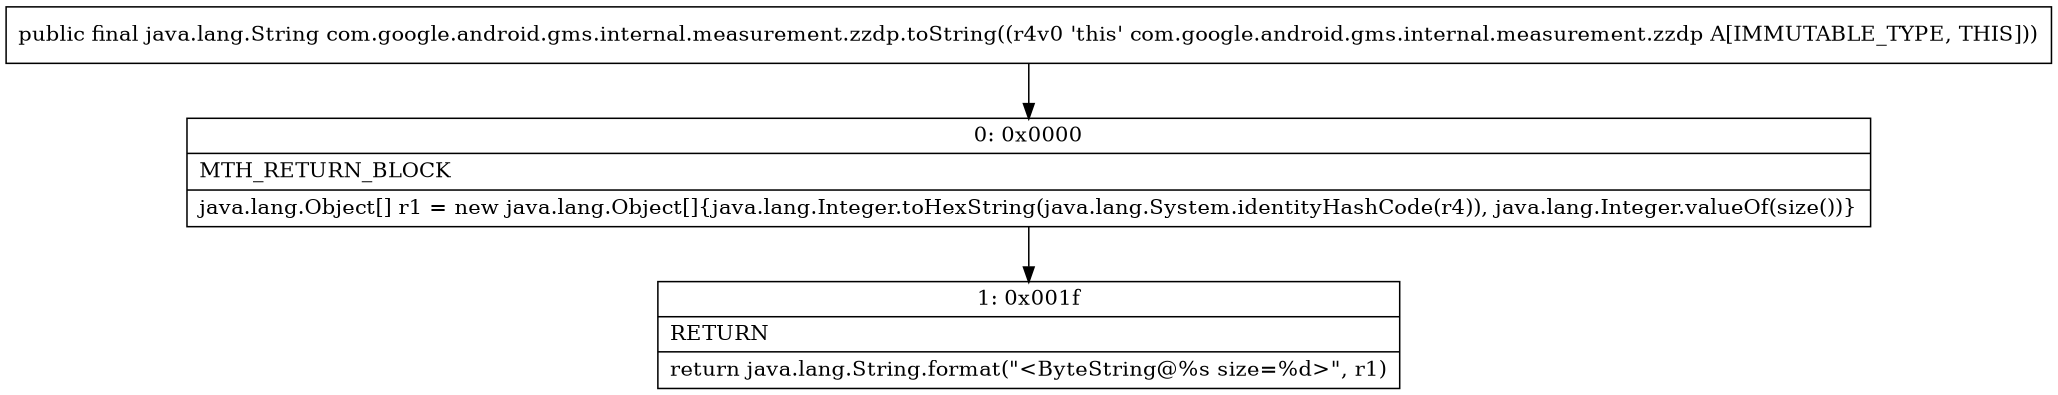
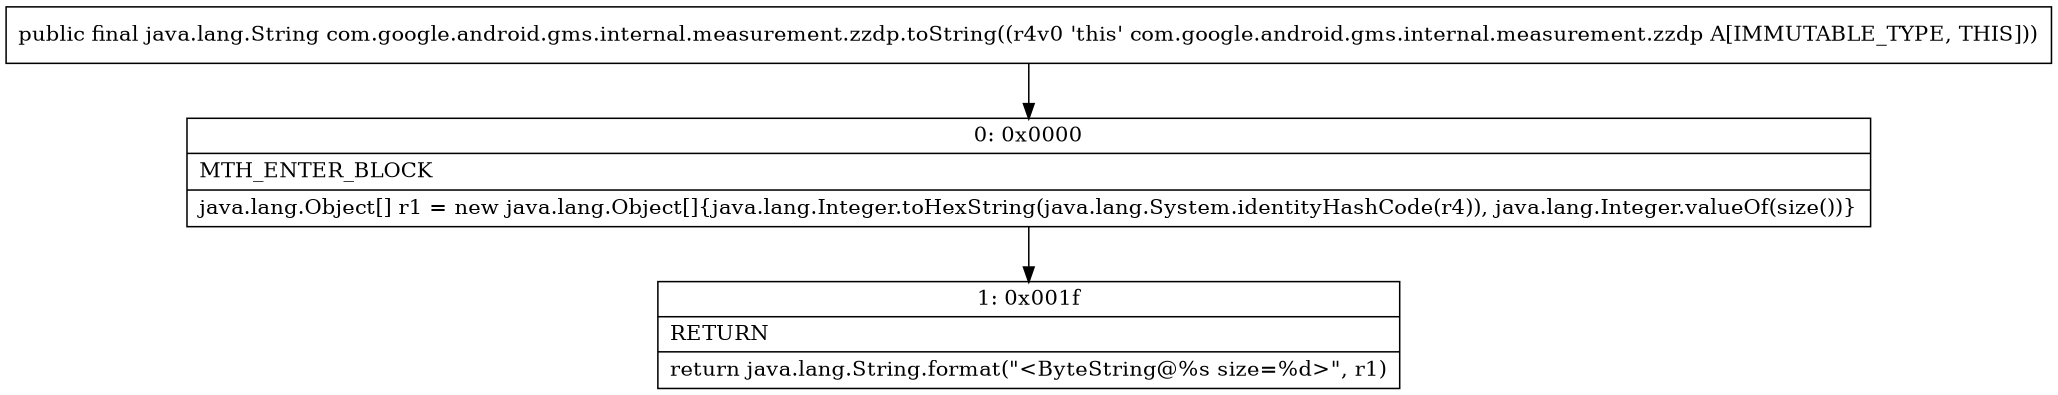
node "0: 0x0000": text "MTH_RETURN_BLOCK" -> "MTH_ENTER_BLOCK"
